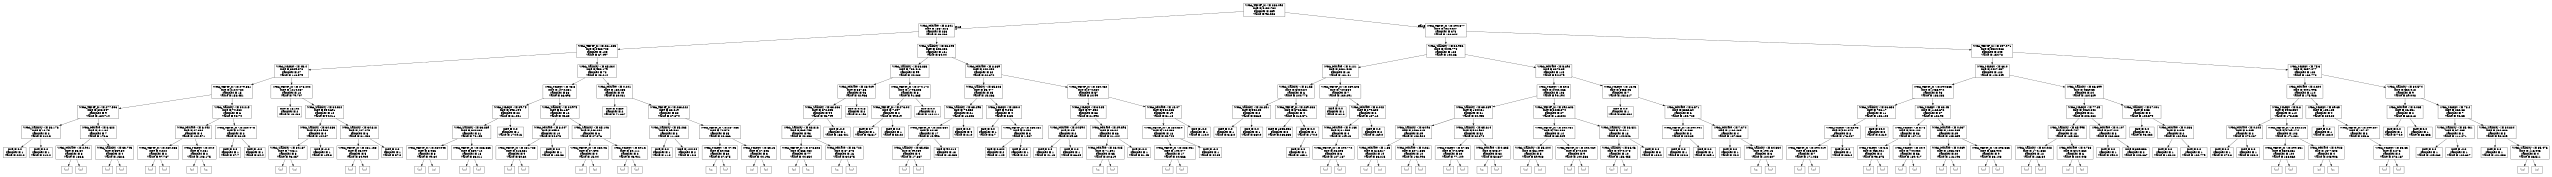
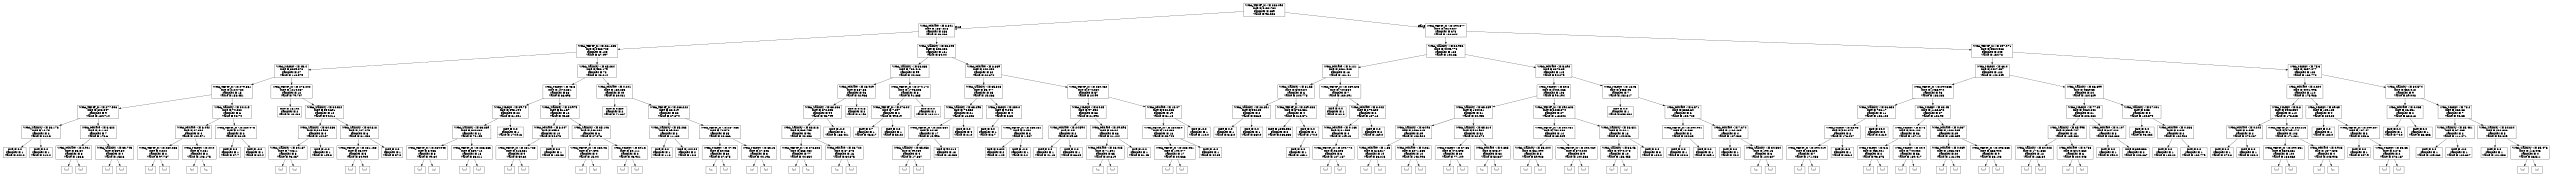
edge "WOA_MLDpt <= 250.0 mse = 9.843 samples = 4 value = 3.35" -> "WOA_TEMP_K <= 283.251 mse = 0.402 samples = 3 value = 1.567": removed
node "mse = 0.0 samples = 1 value = 307.9": added
